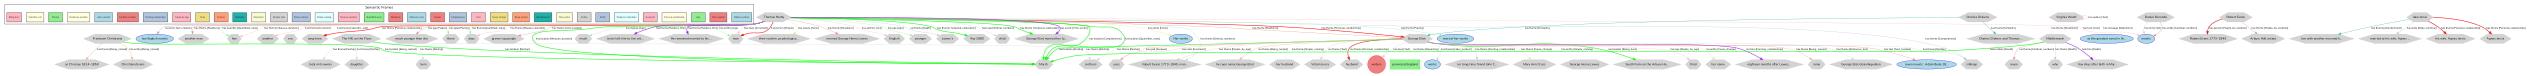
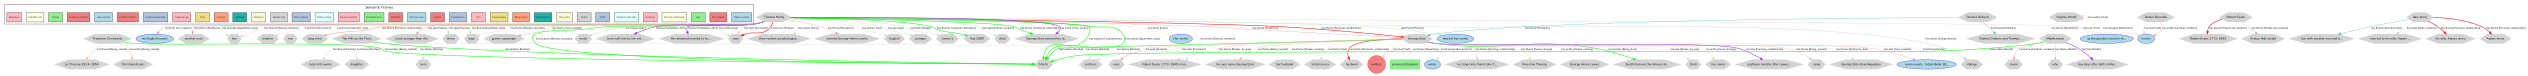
node "People_by_vocation": fillcolor lightyellow -> lightcoral
edge "Thomas Hardy" -> "long-time": color red -> lightsalmon
node "Mary Ann Cross": label "Mary Ann Cross" -> "Mary Ann Thomas"
